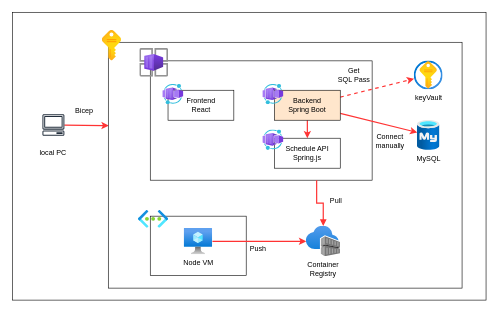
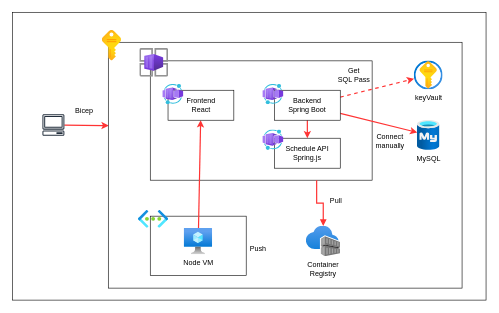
node "Backend Spring Boot": fillcolor #ffe6cc -> #ffffff
node "local PC": removed
edge "Node VM" -> "Container Registry": now "Node VM" -> "Frontend React"
